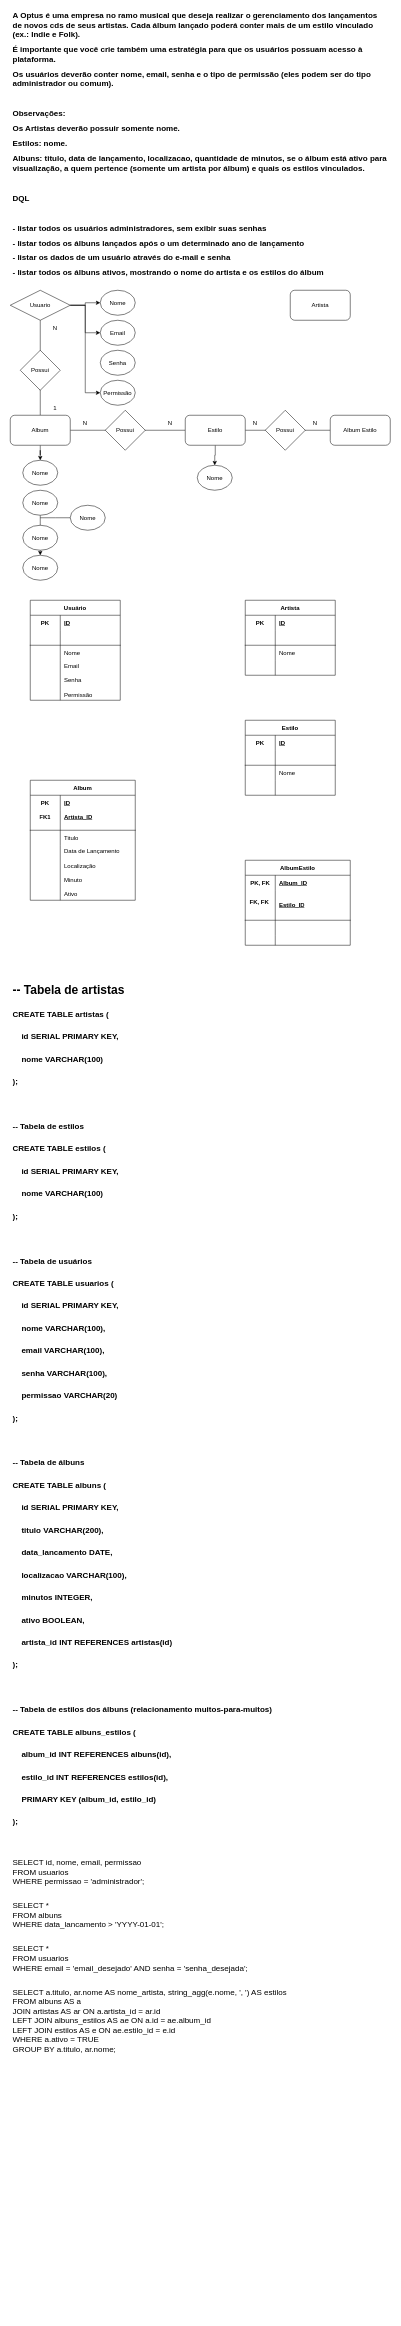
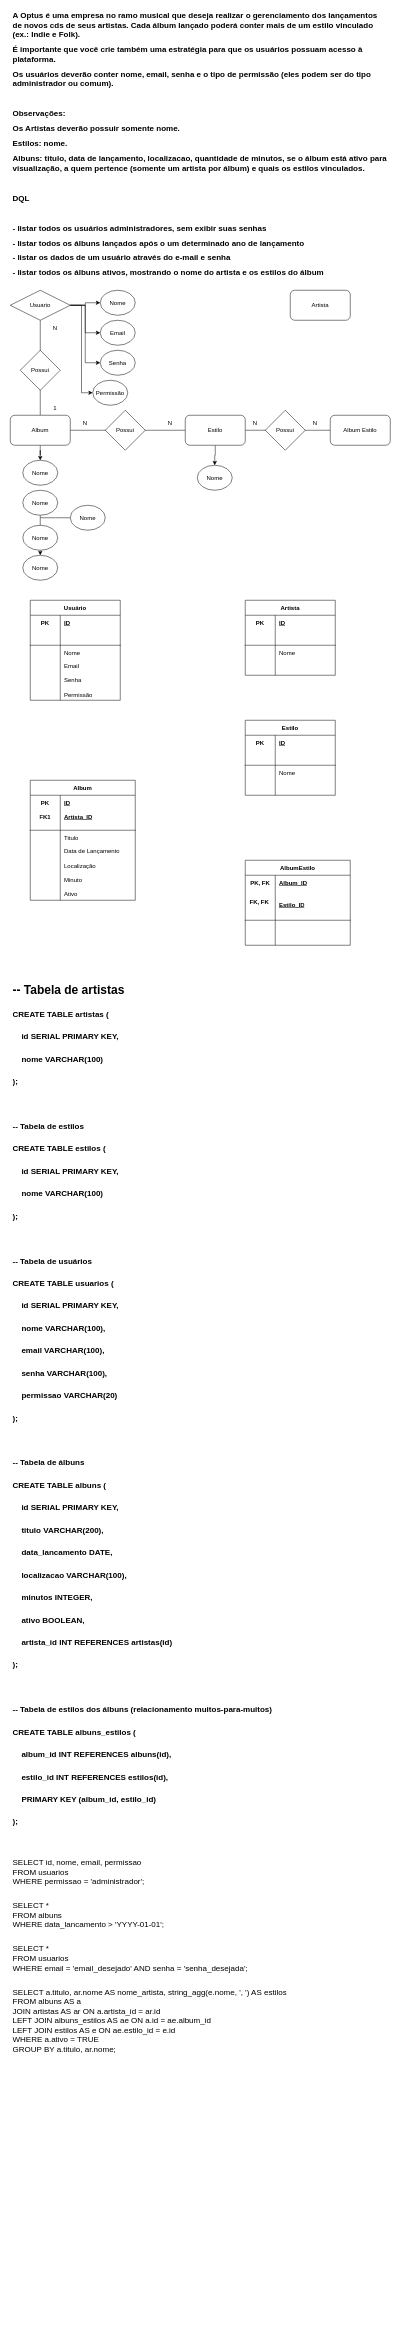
edge "Usuario" -> "Senha": added
node "Permissão": moved (118, 393) -> (110, 393)
